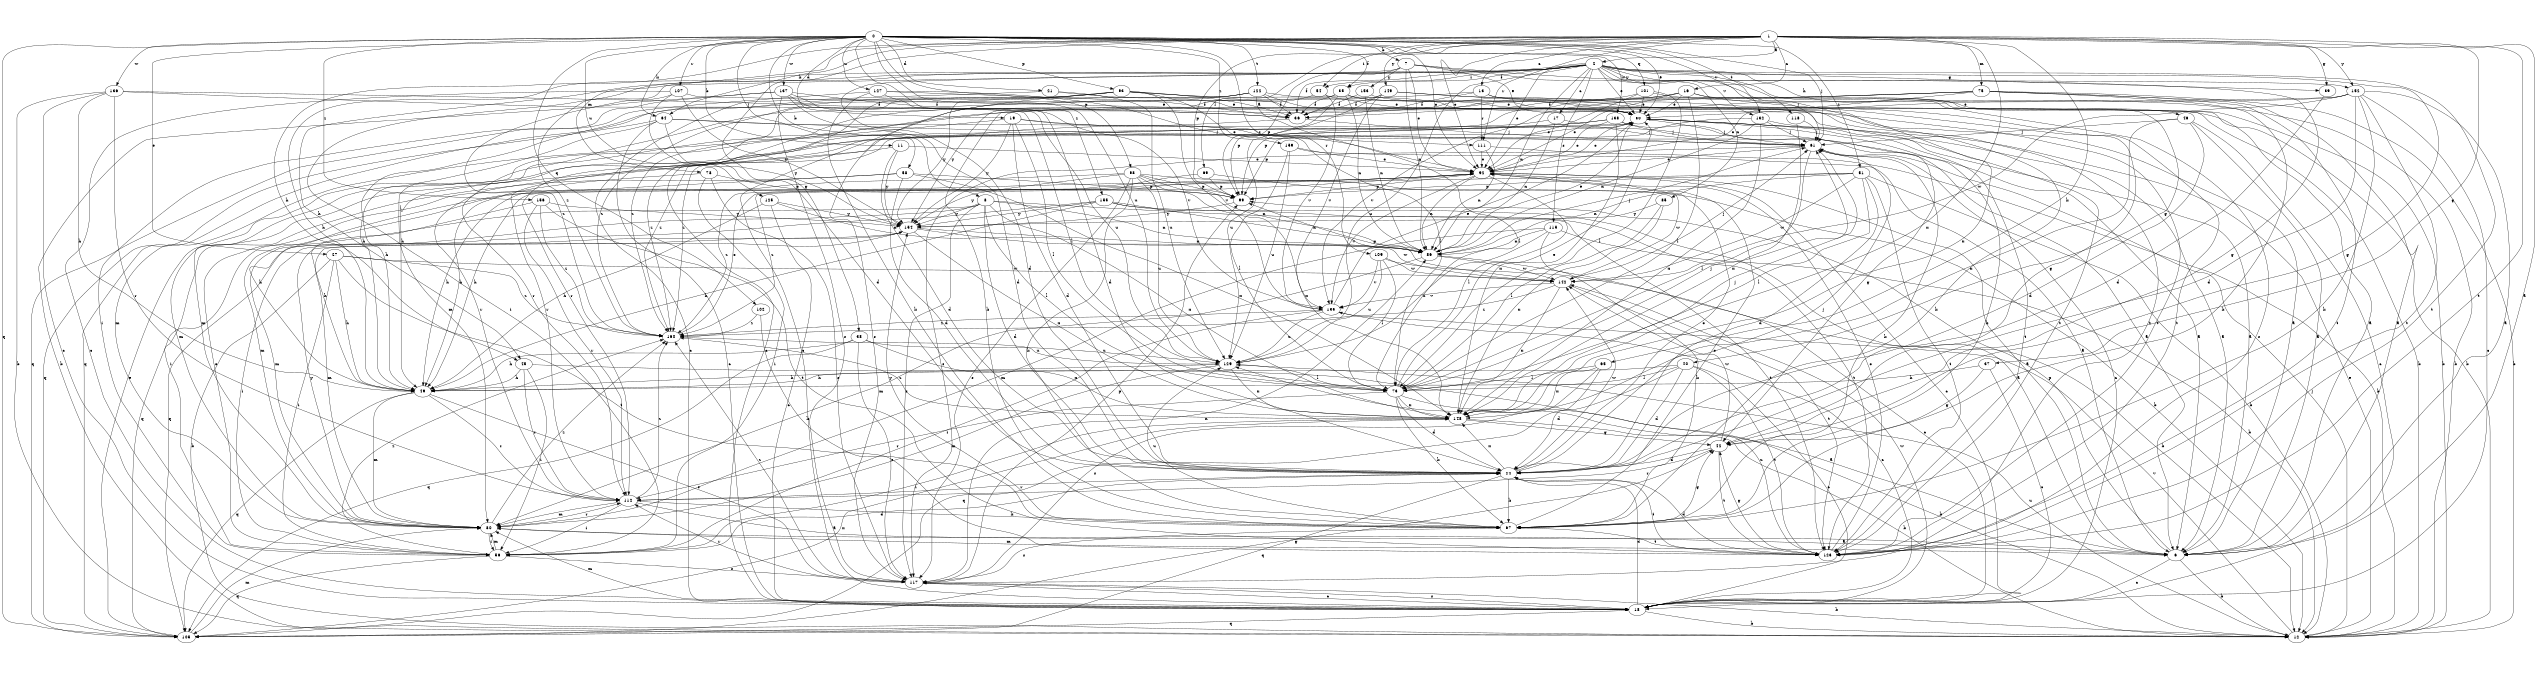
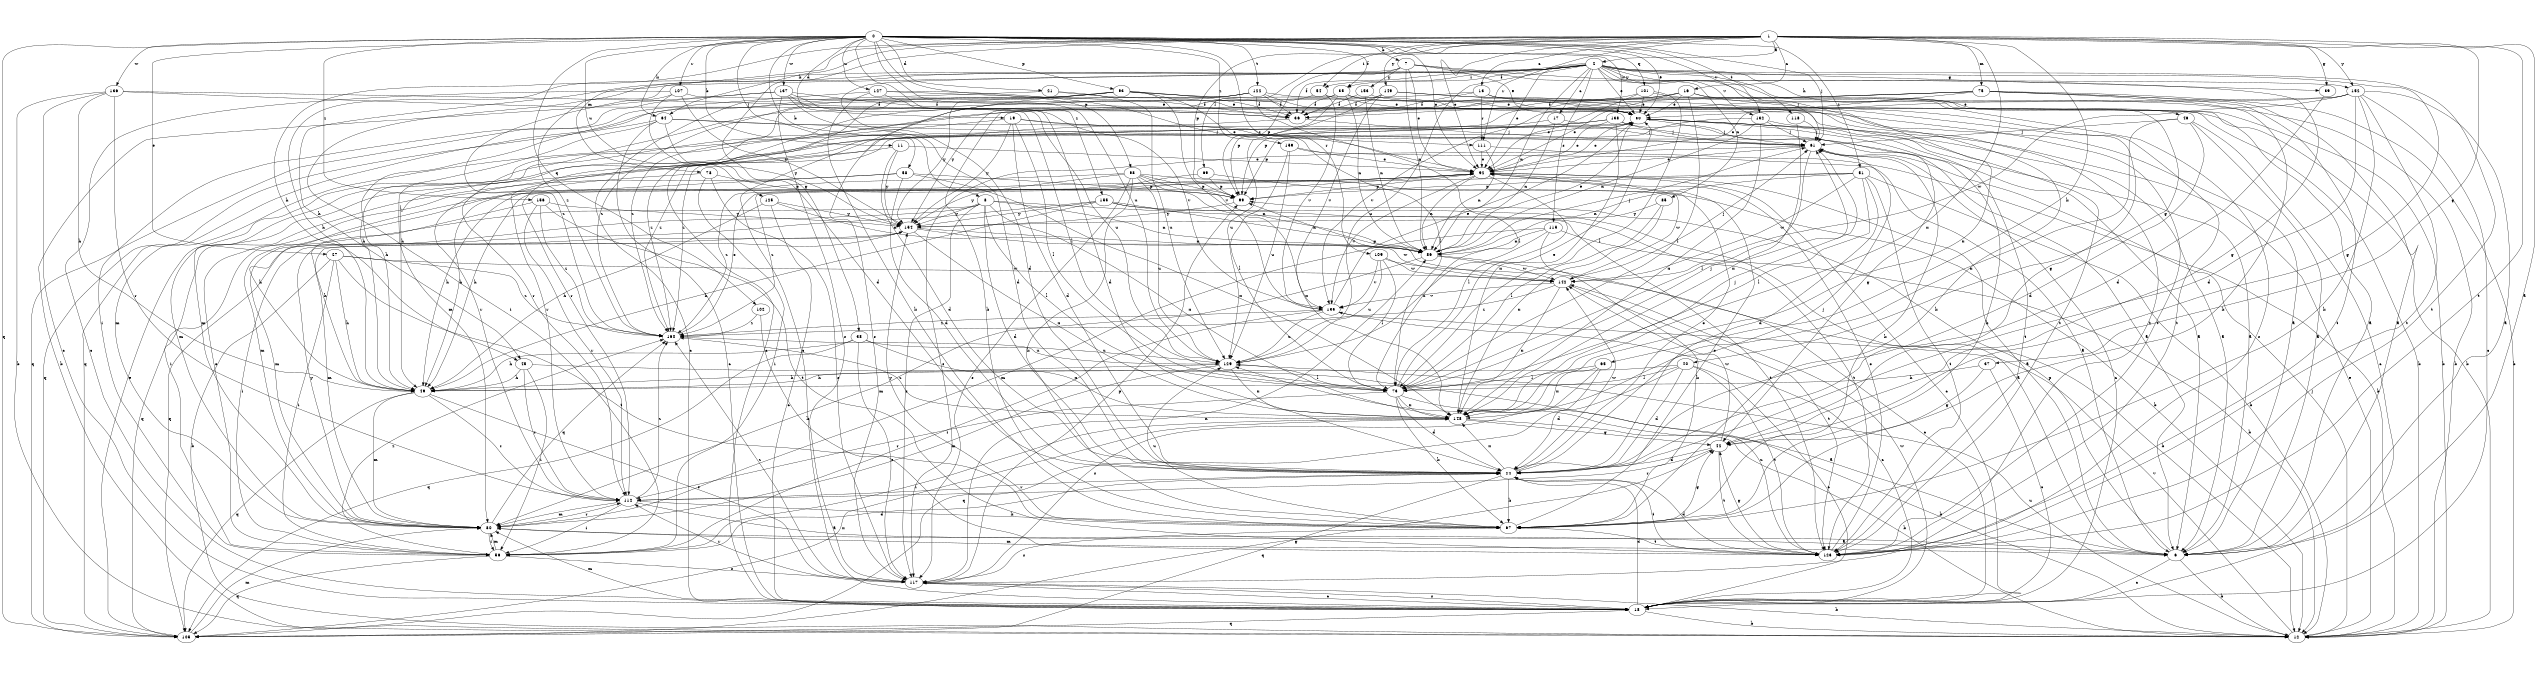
edge "93" -> "36": label "a" -> "f"
edge "80" -> "160": label "z" -> "q"
